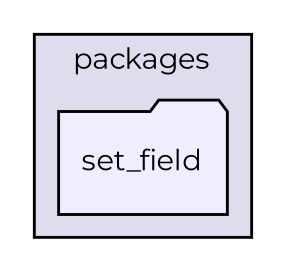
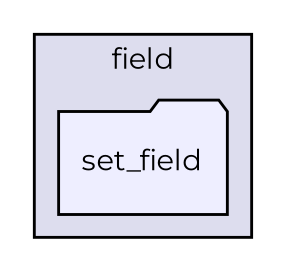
cluster "packages": label "packages" -> "field"
